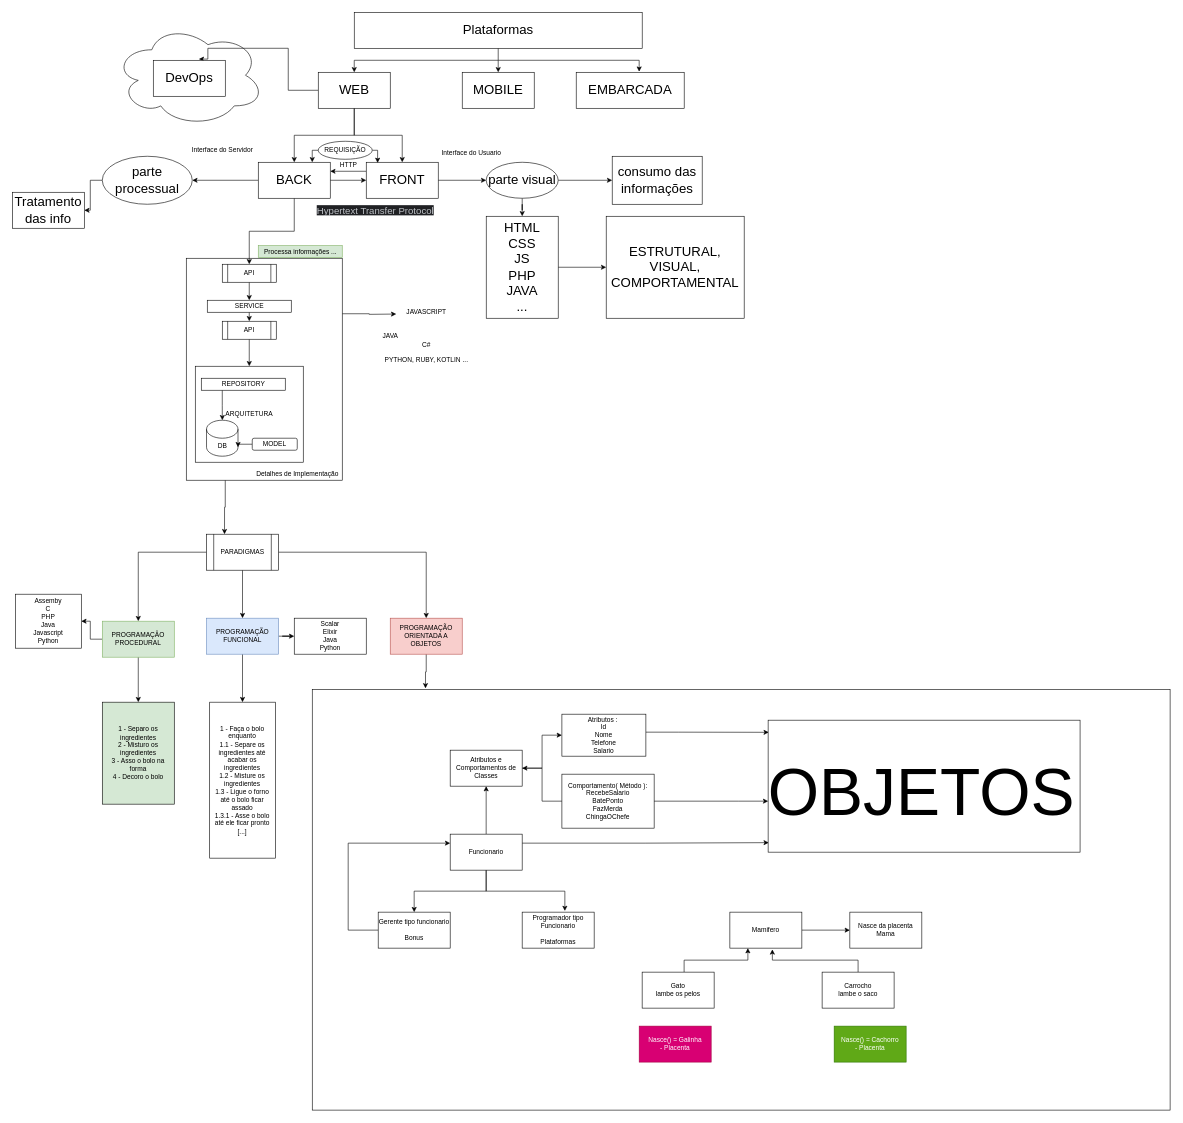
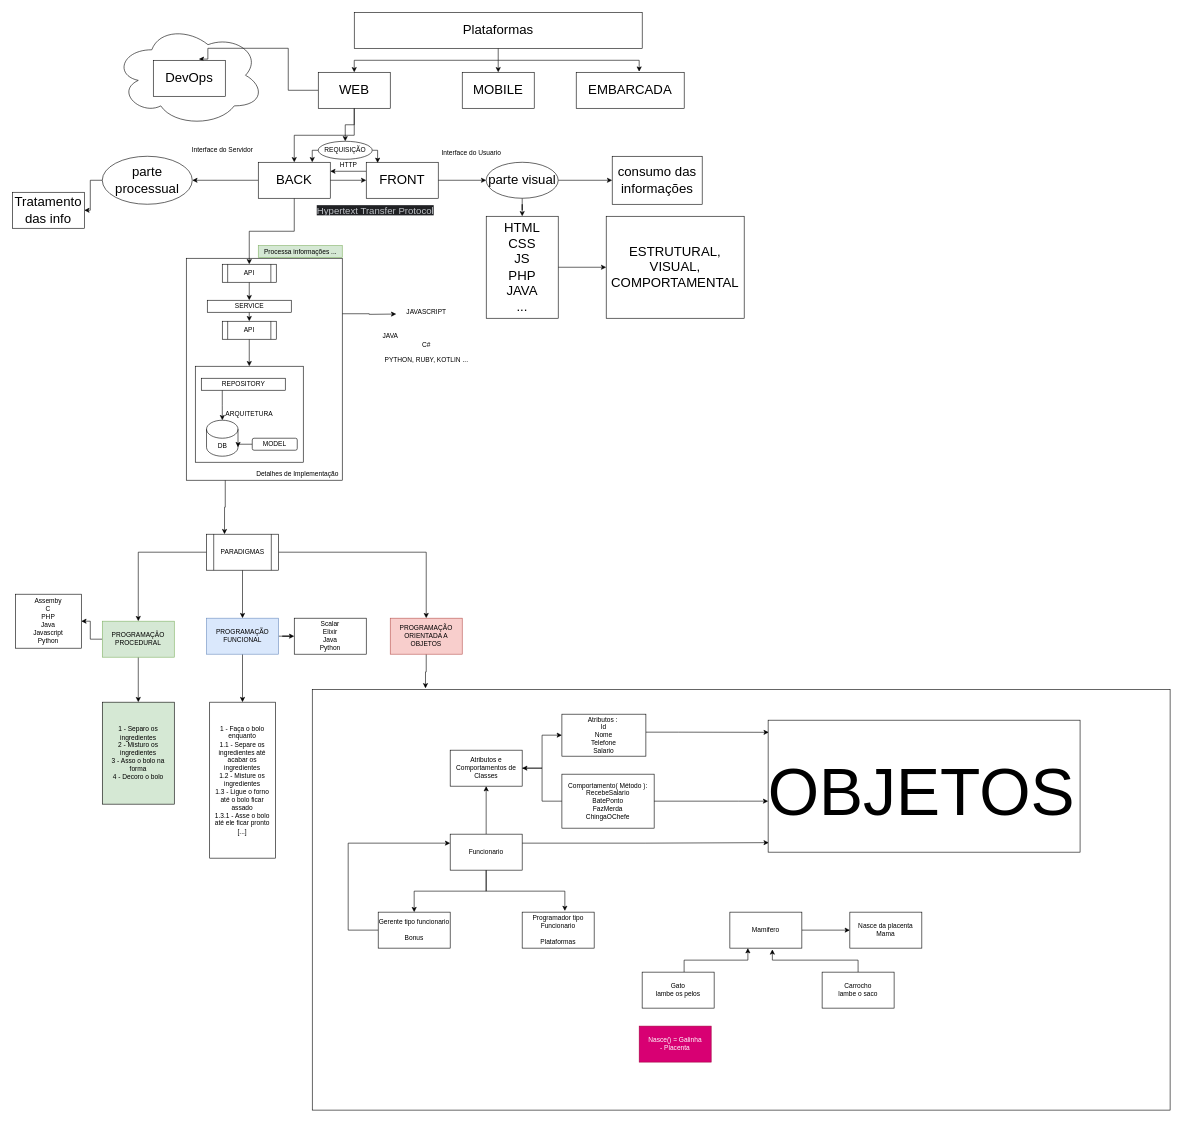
edge "WEB" -> "FRONT": now "WEB" -> "REQUISIÇÃO"
node "Nasce() = Cachorro - Placenta": removed
